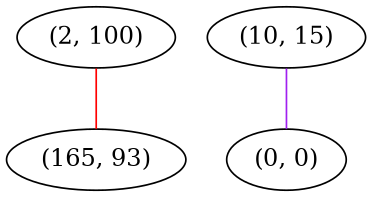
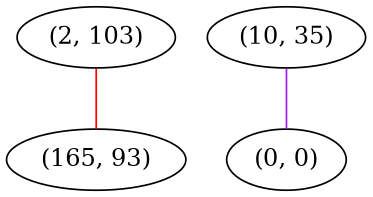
node "(2, 100)": label "(2, 100)" -> "(2, 103)"
node "(10, 15)": label "(10, 15)" -> "(10, 35)"
